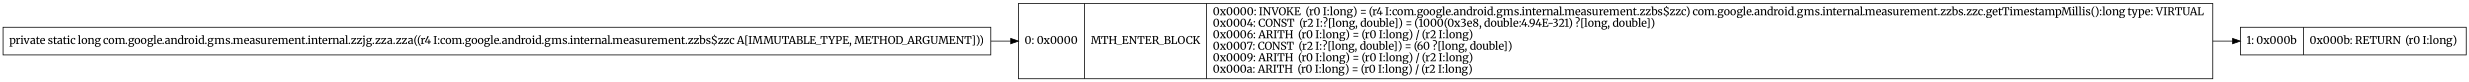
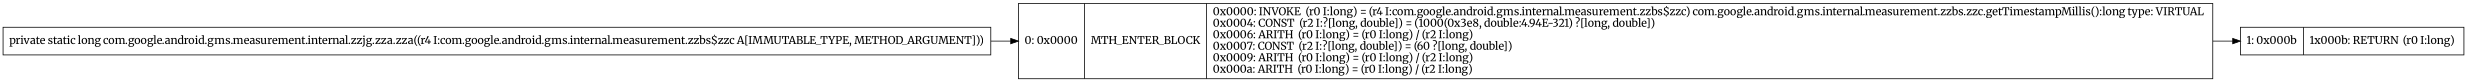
node "1: 0x000b": text "0x000b: RETURN  (r0 I:long)" -> "1x000b: RETURN  (r0 I:long)"
